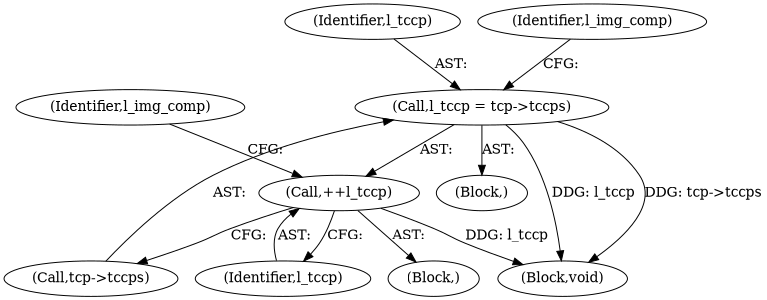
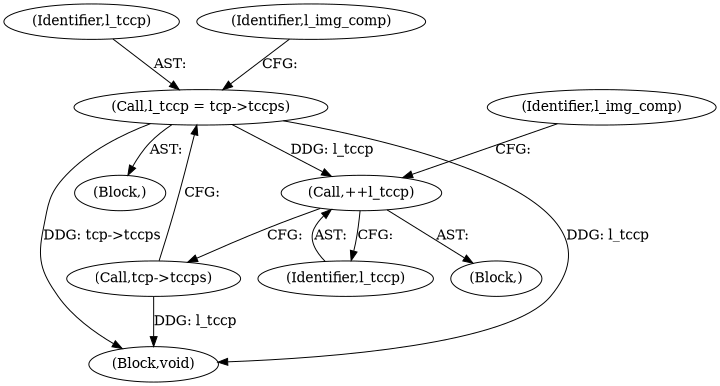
edge "(Call,l_tccp = tcp->tccps)" -> "(Call,++l_tccp)": label "AST: " -> "DDG: l_tccp"
edge "(Call,tcp->tccps)" -> "(Call,l_tccp = tcp->tccps)": label "AST: " -> "CFG: "
edge "(Call,++l_tccp)" -> "(Block,void)": now "(Call,tcp->tccps)" -> "(Block,void)"
